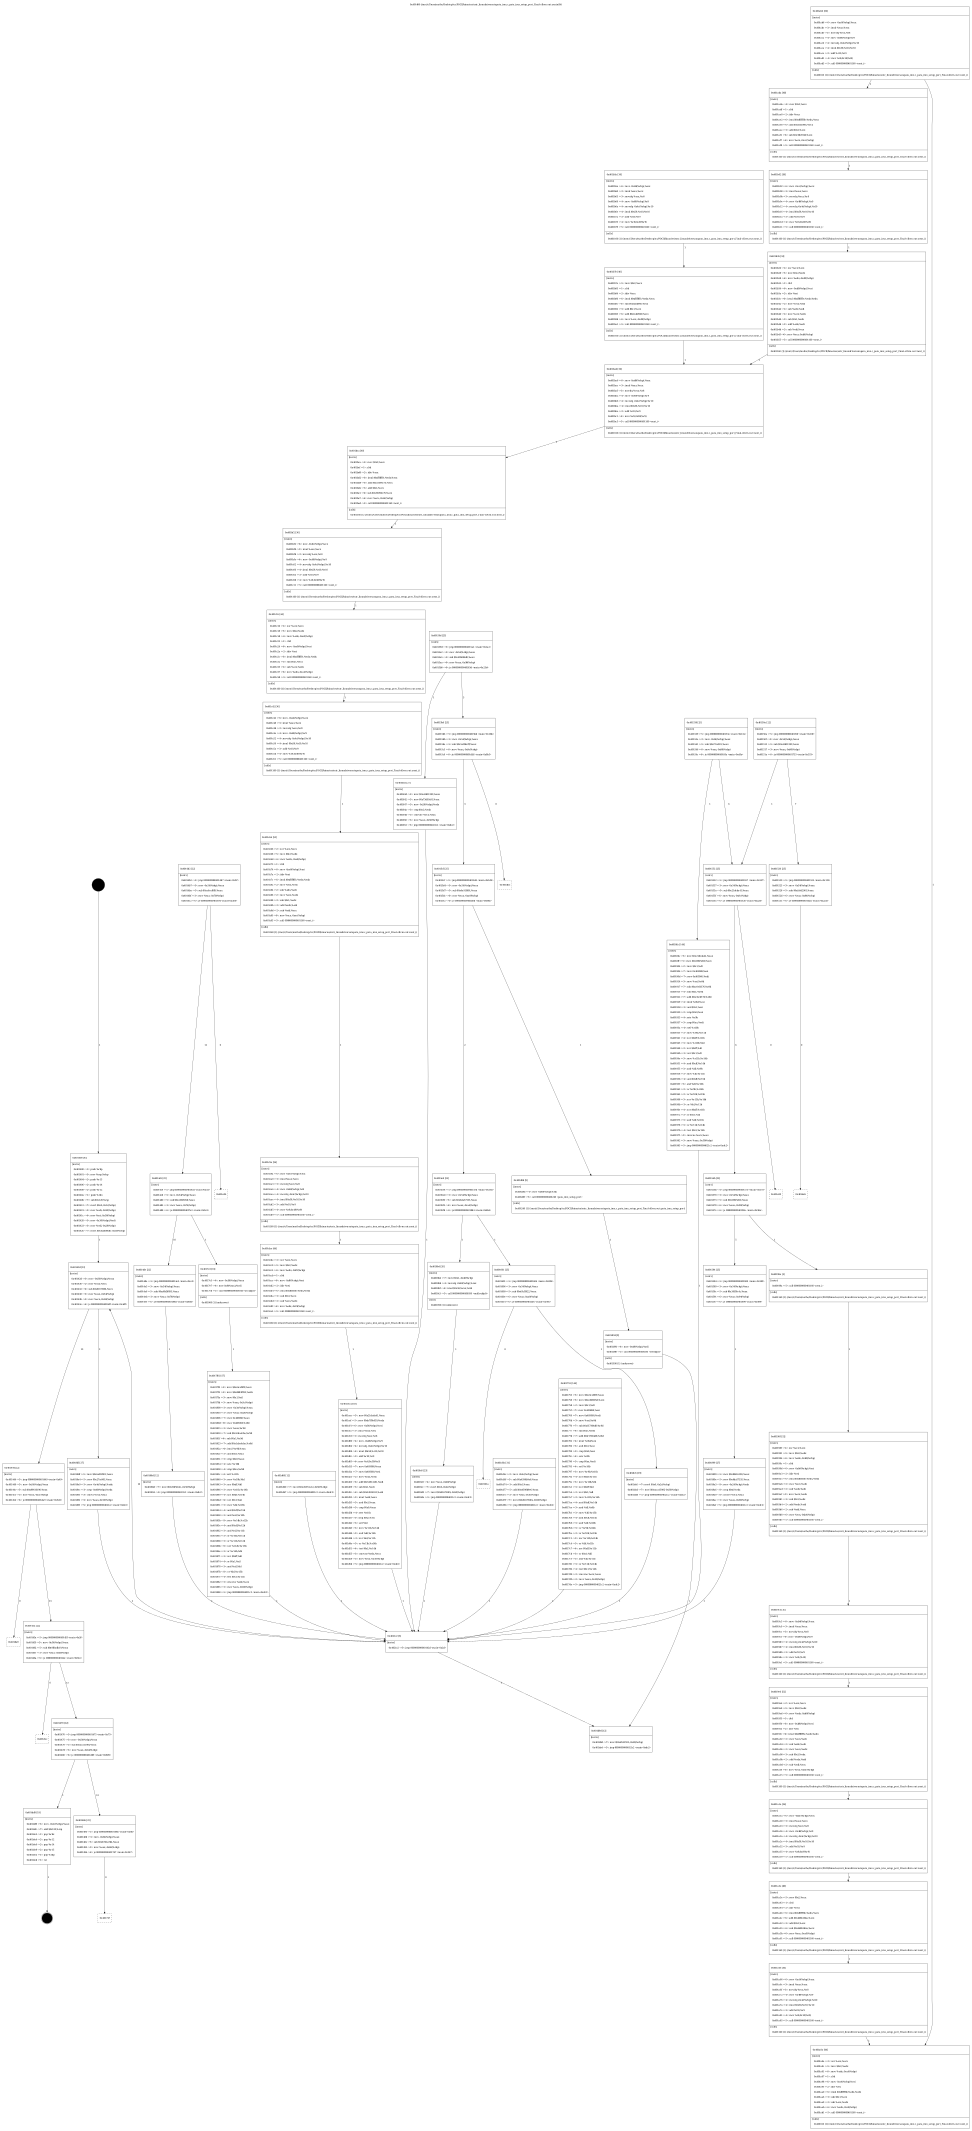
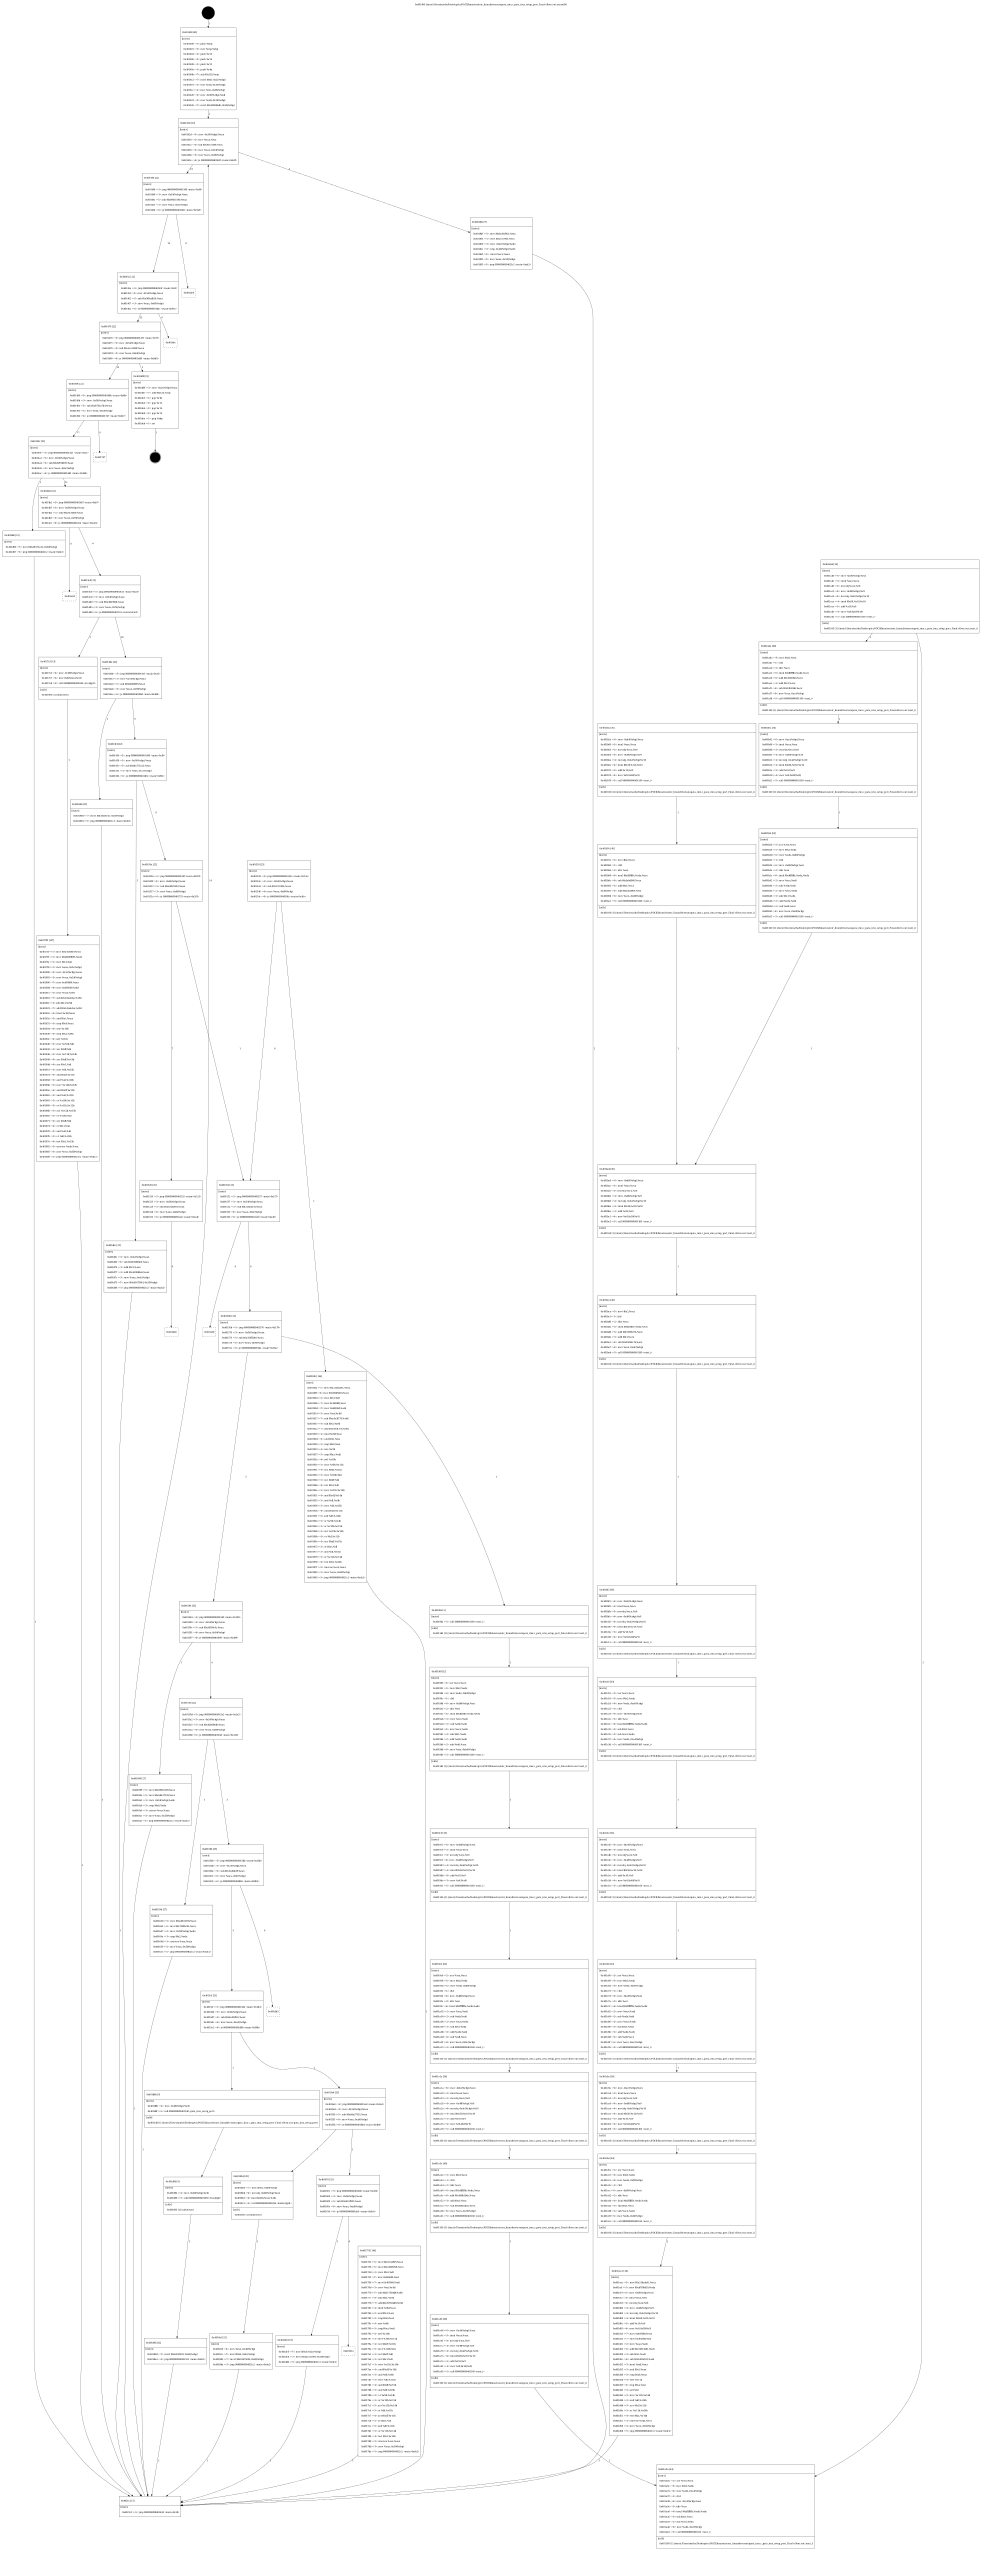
node "0x40149c [22]": added
node "0x4014f4 [22]": added
edge "0x401584 [25]" -> "0x40159d [25]": added, label "4"
edge "0x4021c2 [5]" -> "0x401d9d [12]": reversed
